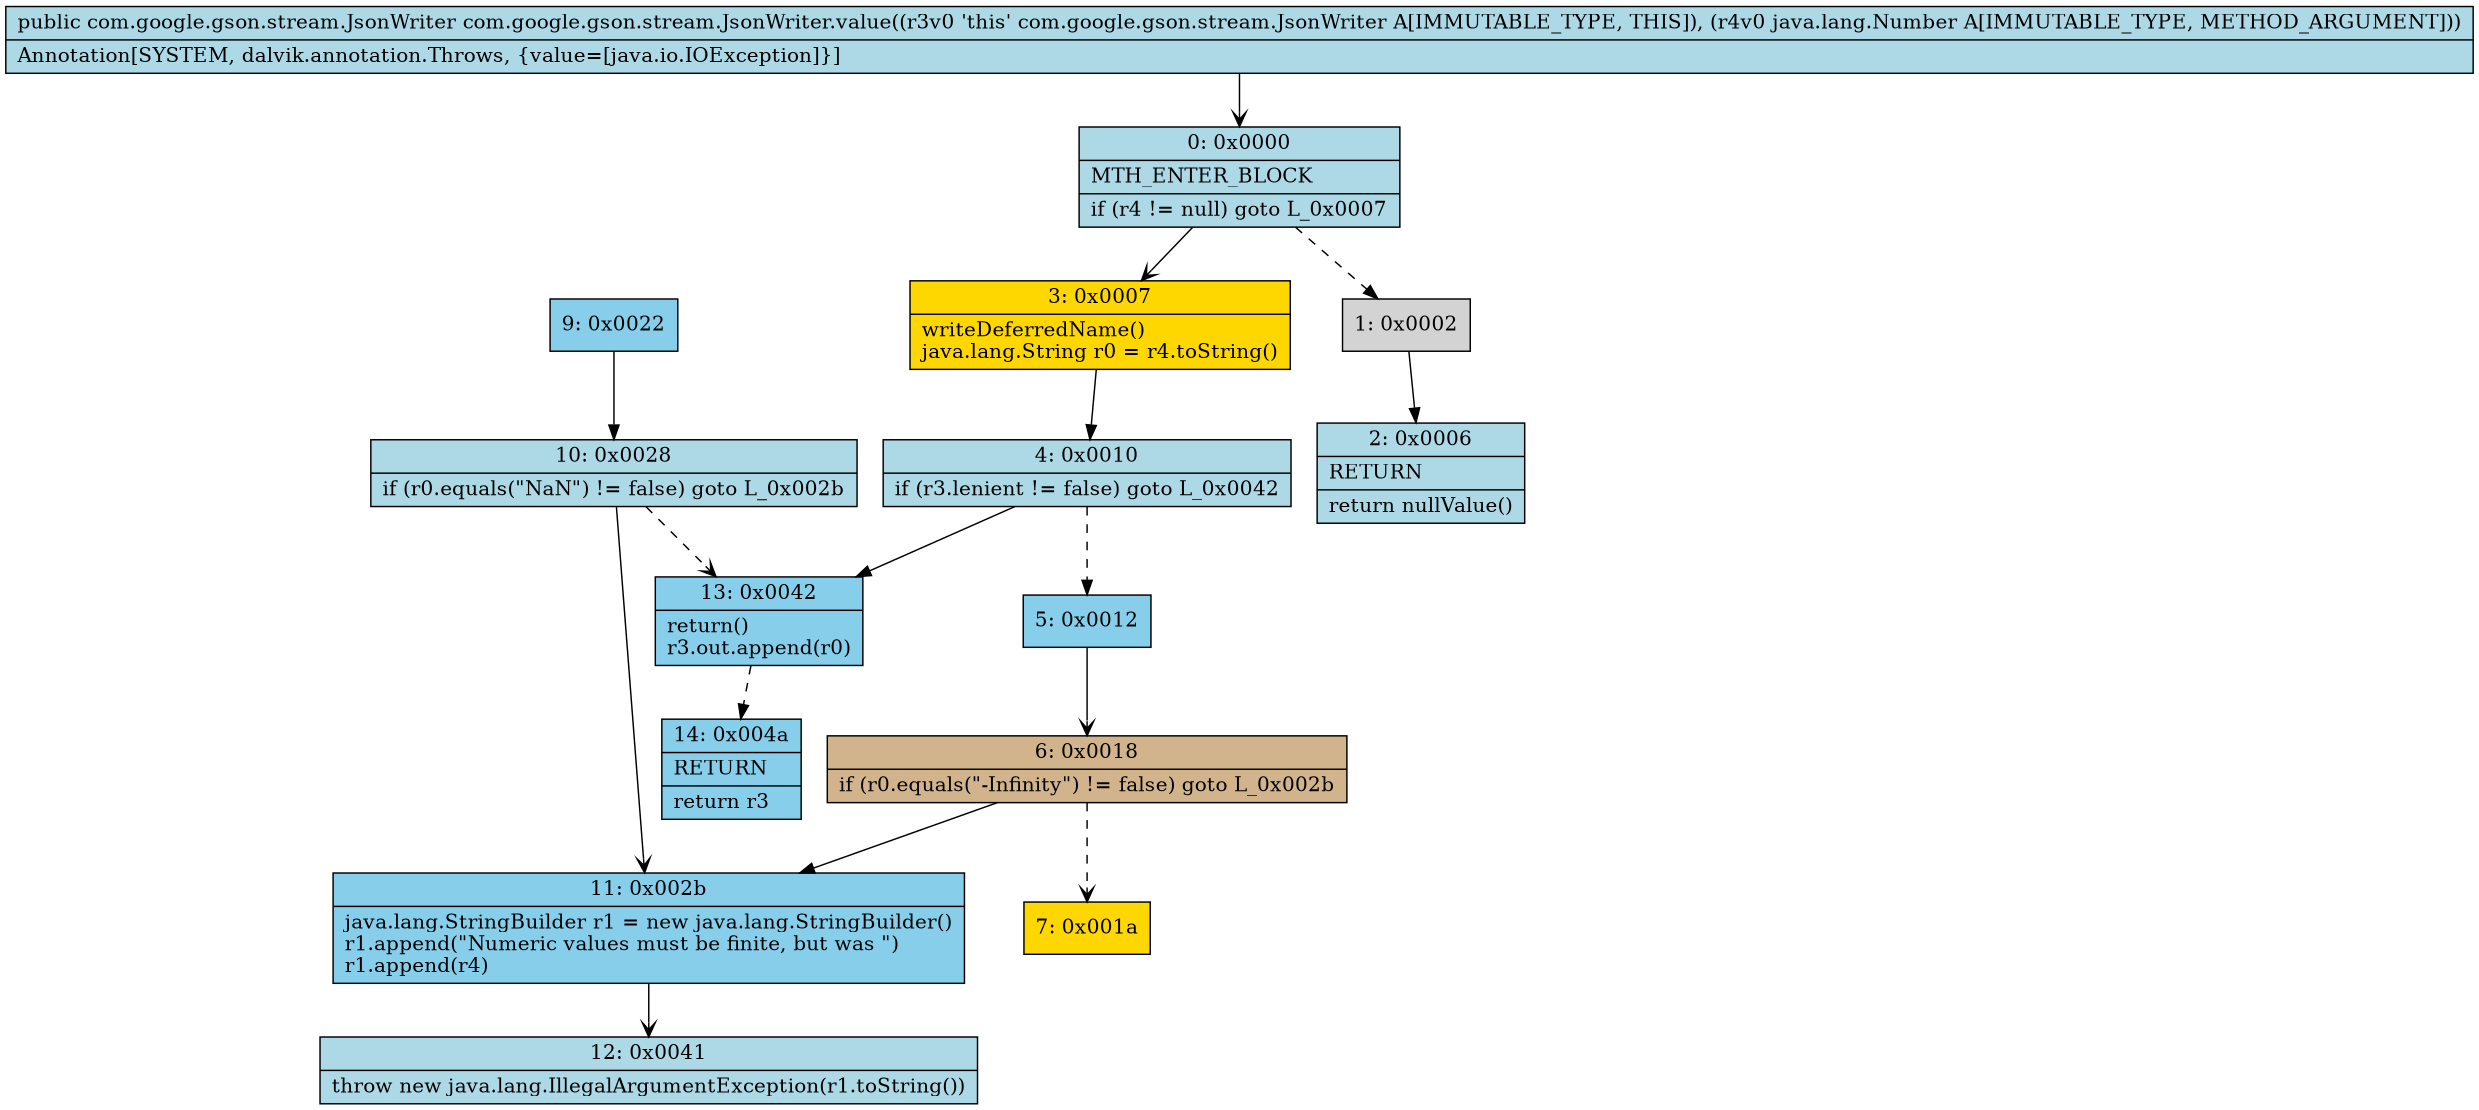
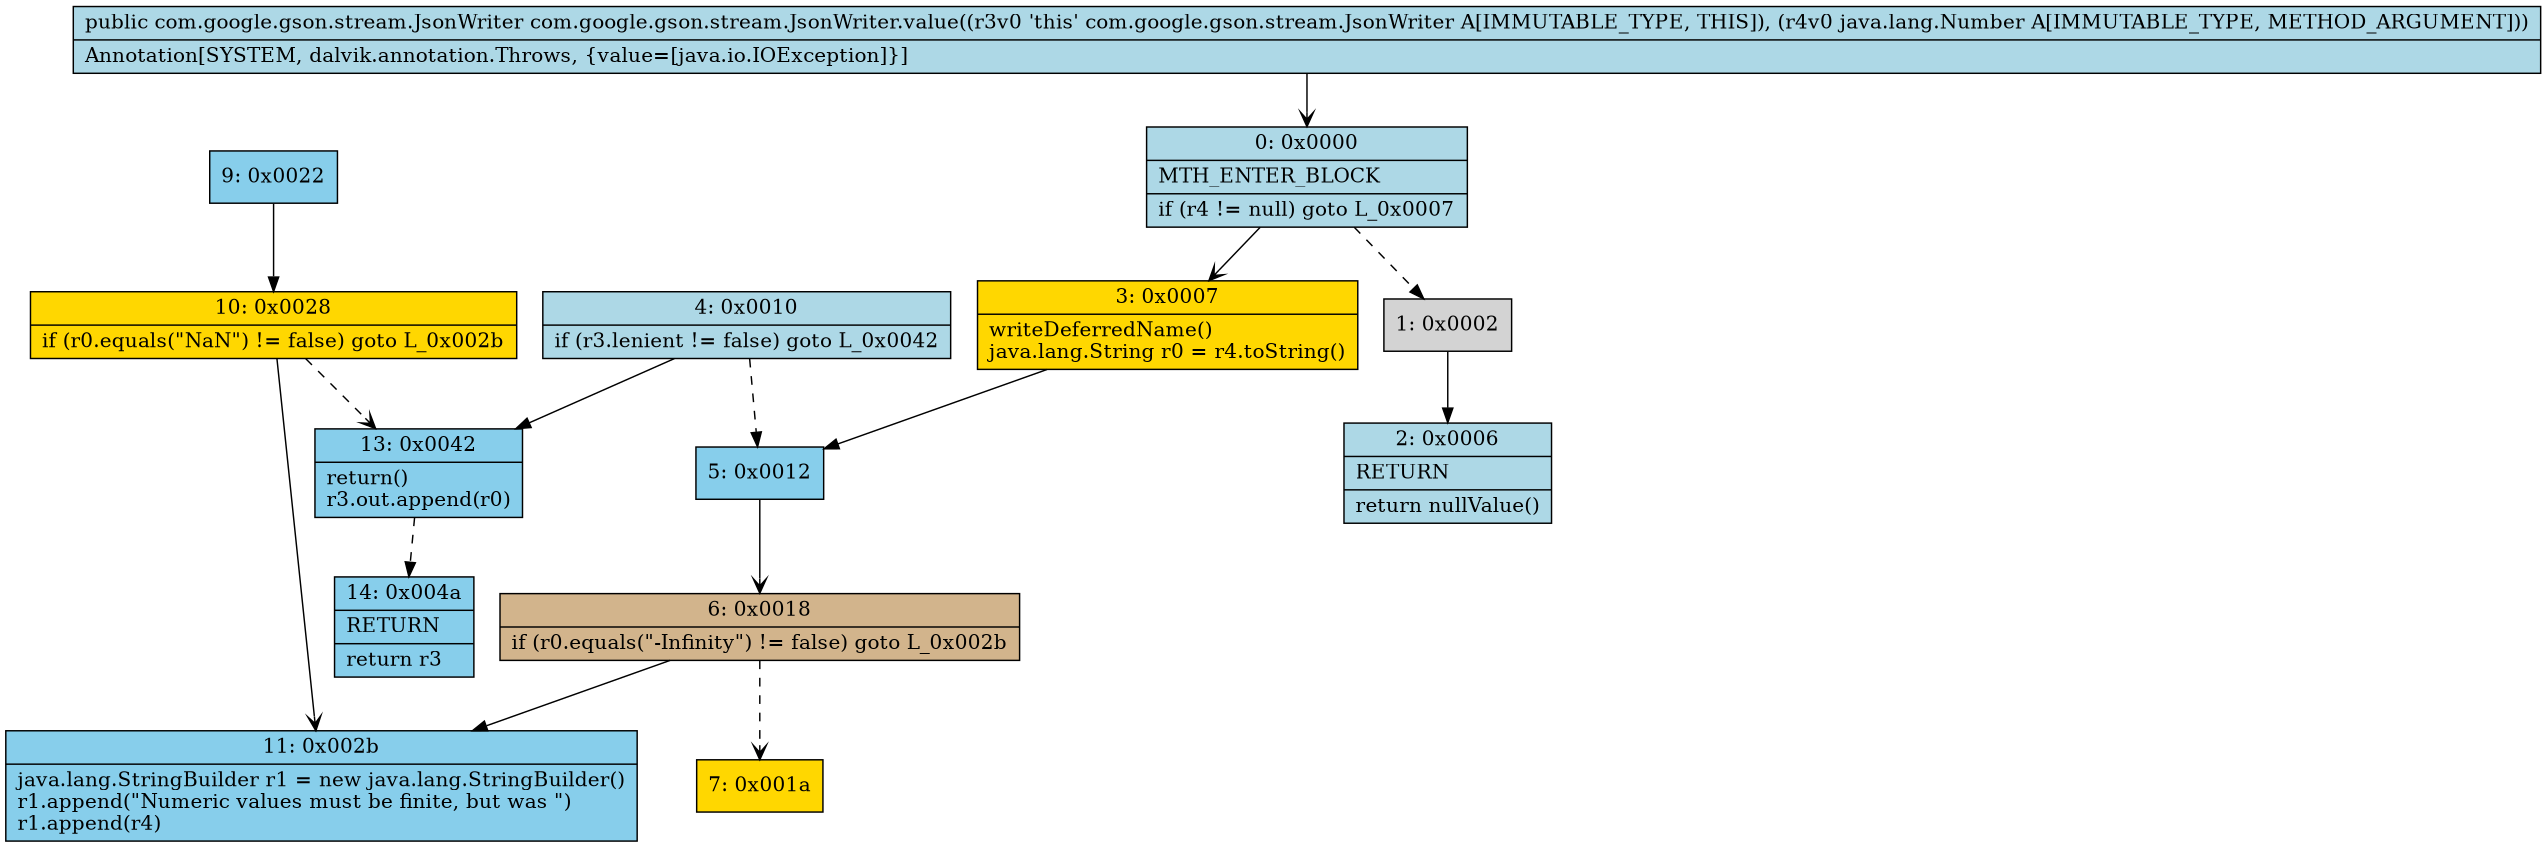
edge "3: 0x0007" -> "4: 0x0010": now "3: 0x0007" -> "5: 0x0012"
node "10: 0x0028": fillcolor lightblue -> gold
node "12: 0x0041": removed
